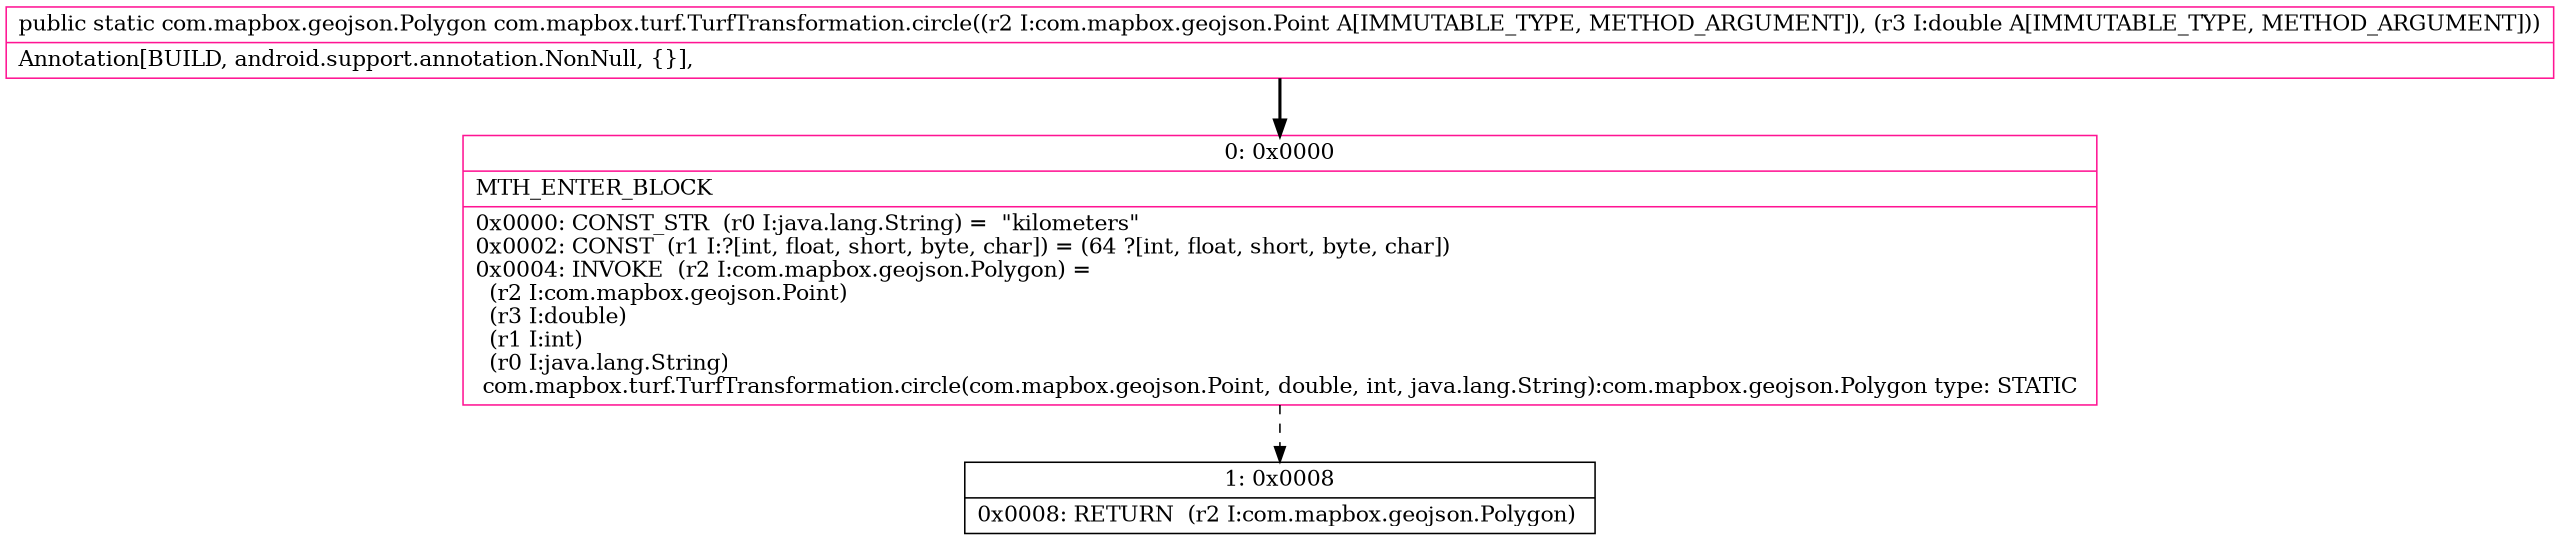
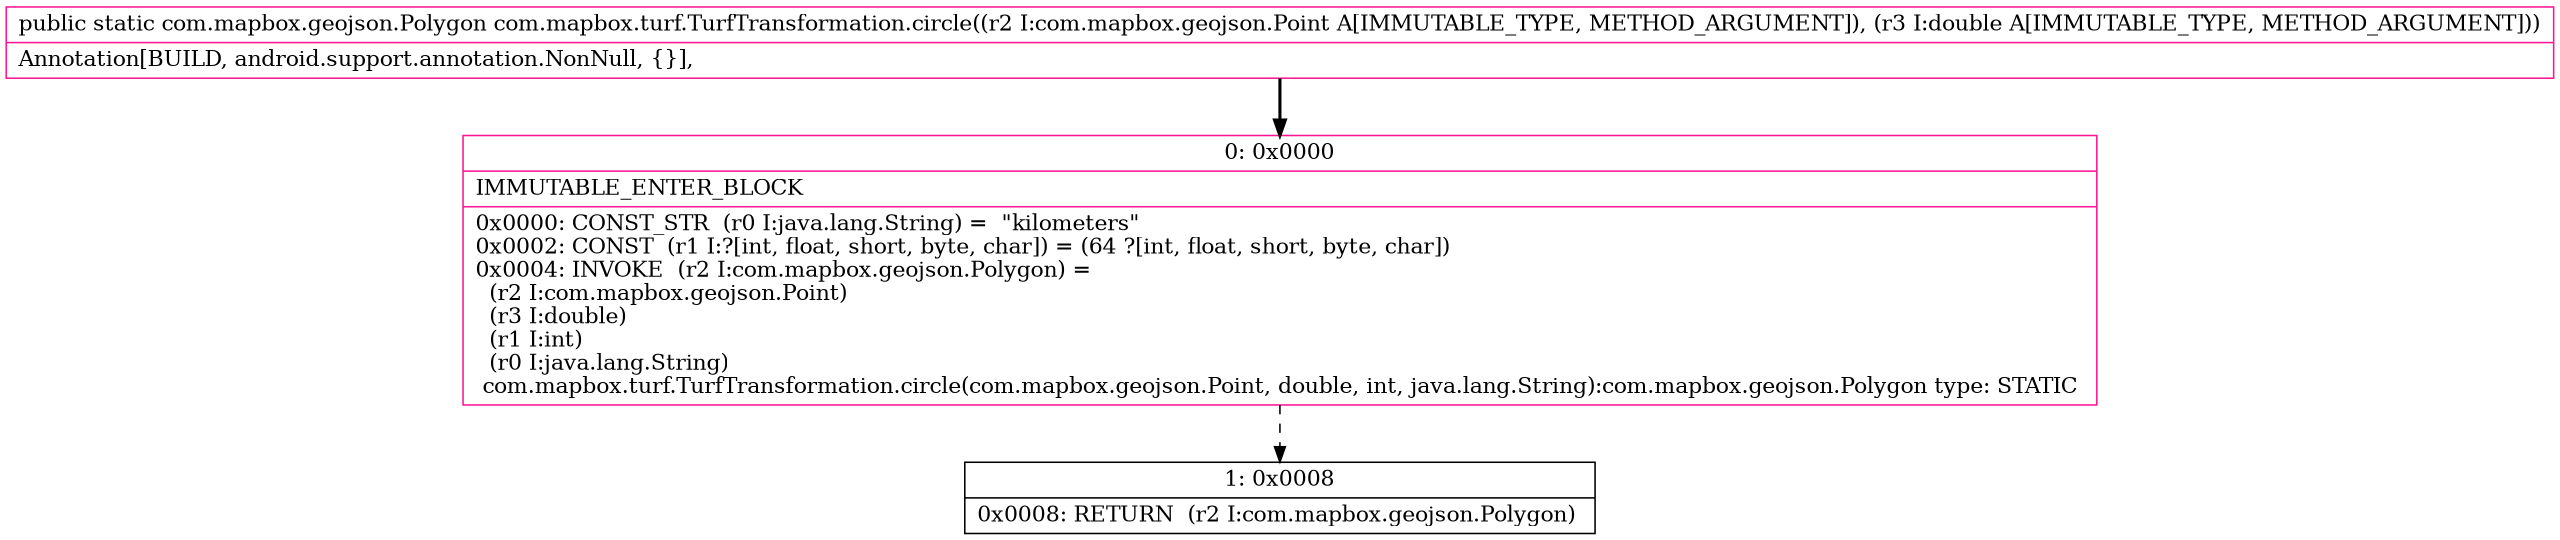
node "0: 0x0000": text "MTH_ENTER_BLOCK" -> "IMMUTABLE_ENTER_BLOCK"
